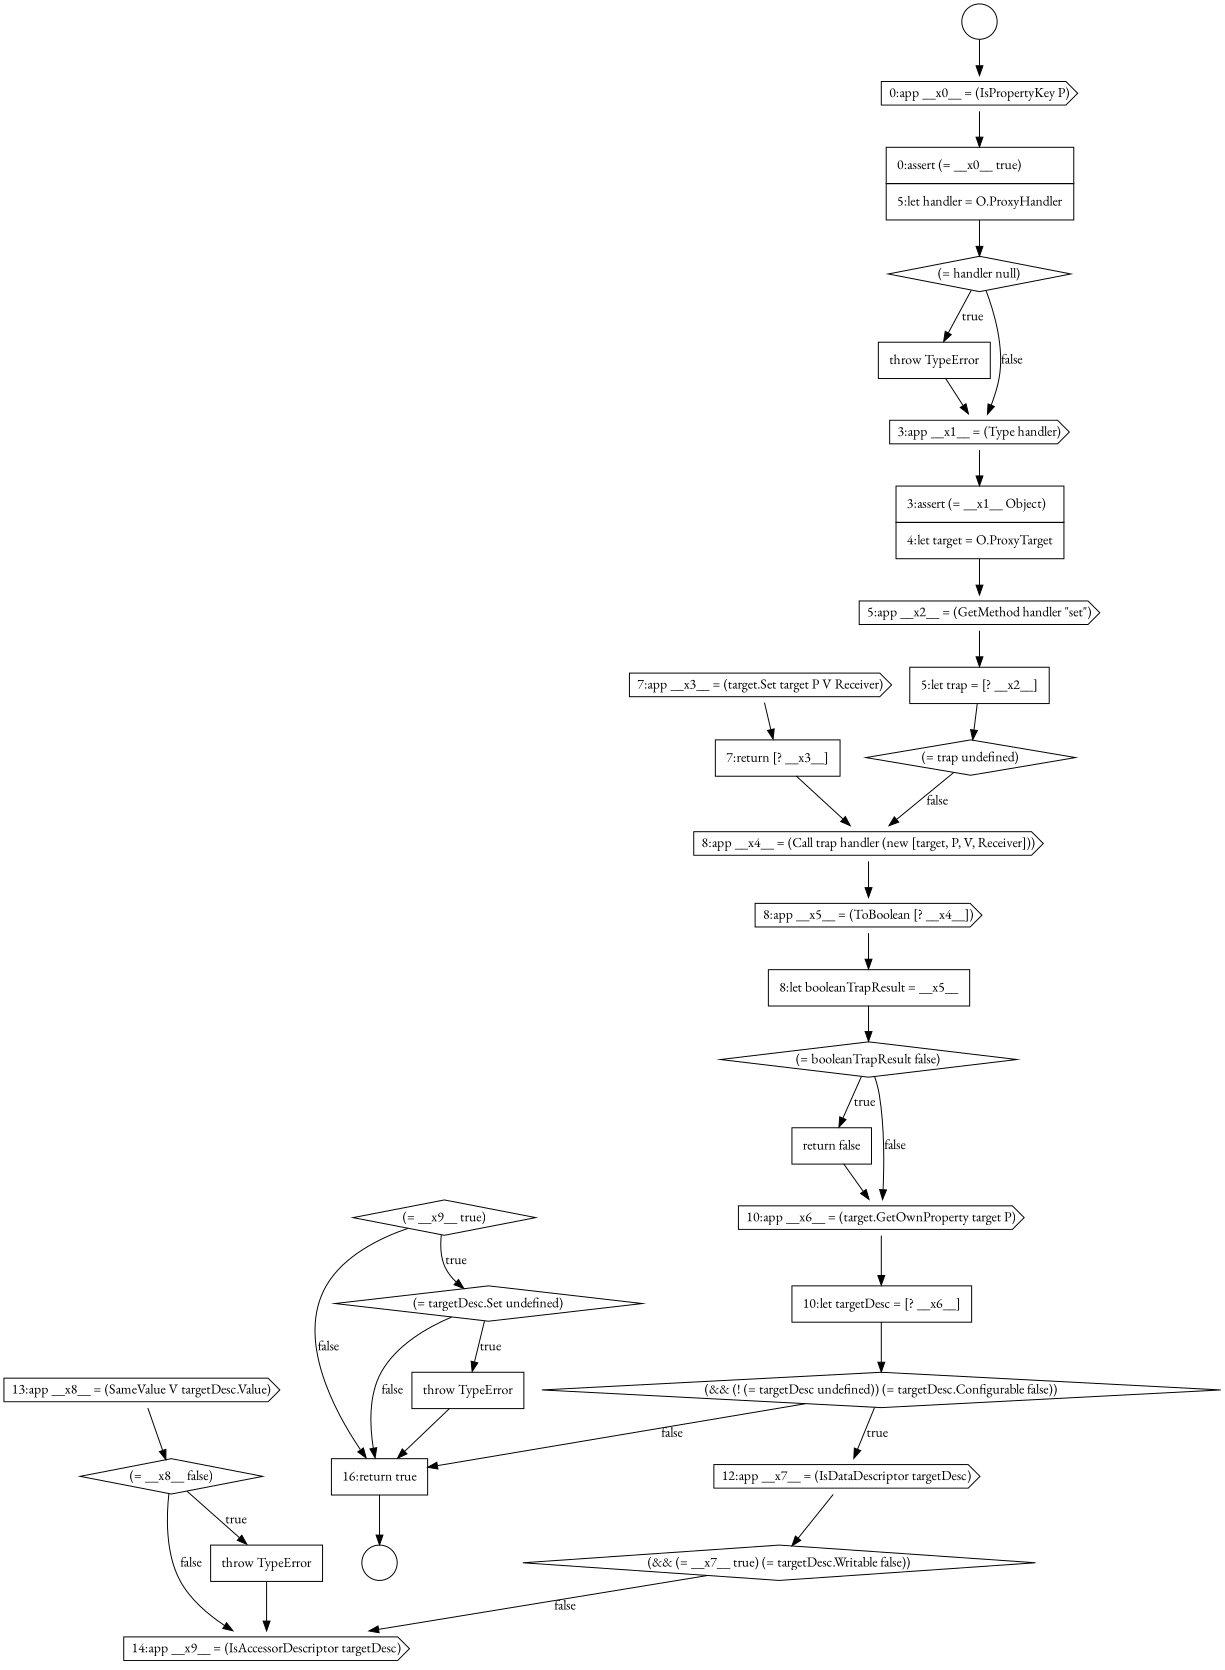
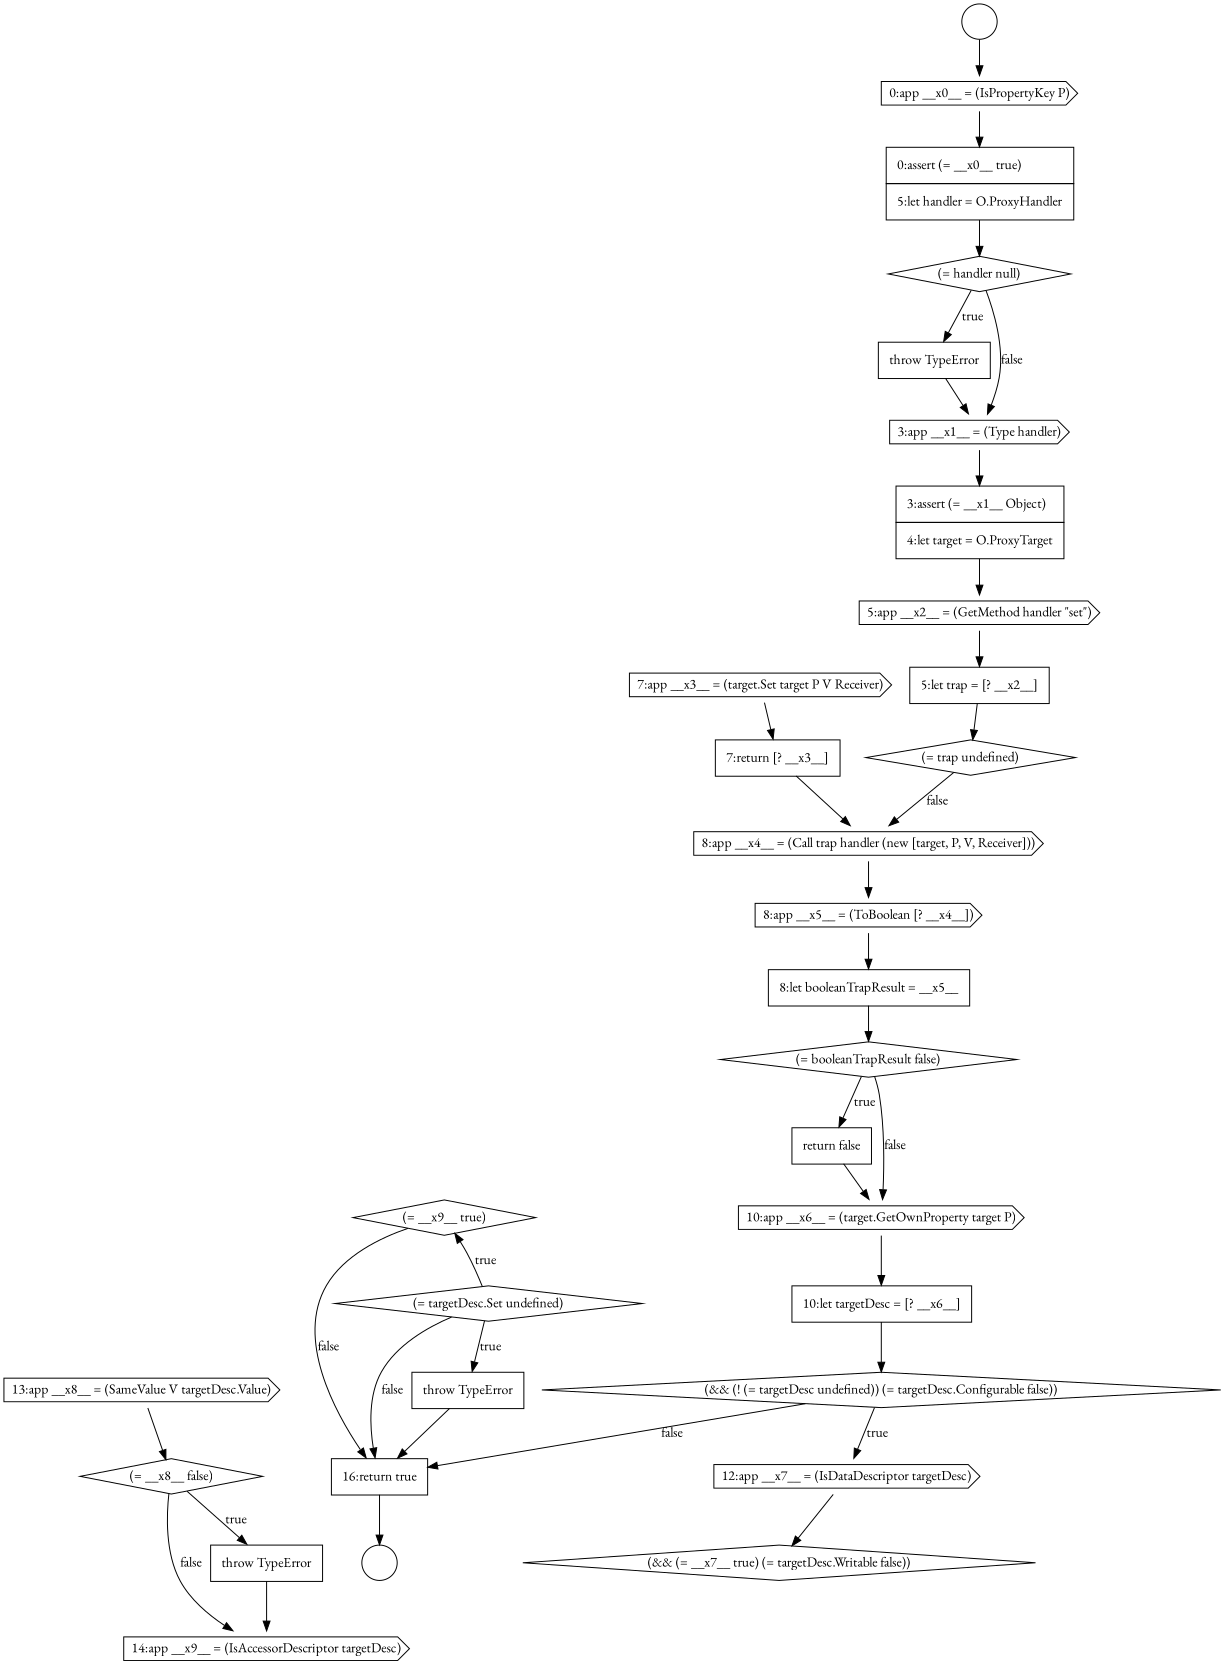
edge "(= __x9__ true)" -> "(= targetDesc.Set undefined)": reversed
edge "(&& (= __x7__ true) (= targetDesc.Writable false))" -> "14:app __x9__ = (IsAccessorDescriptor targetDesc)": removed, label "false"
